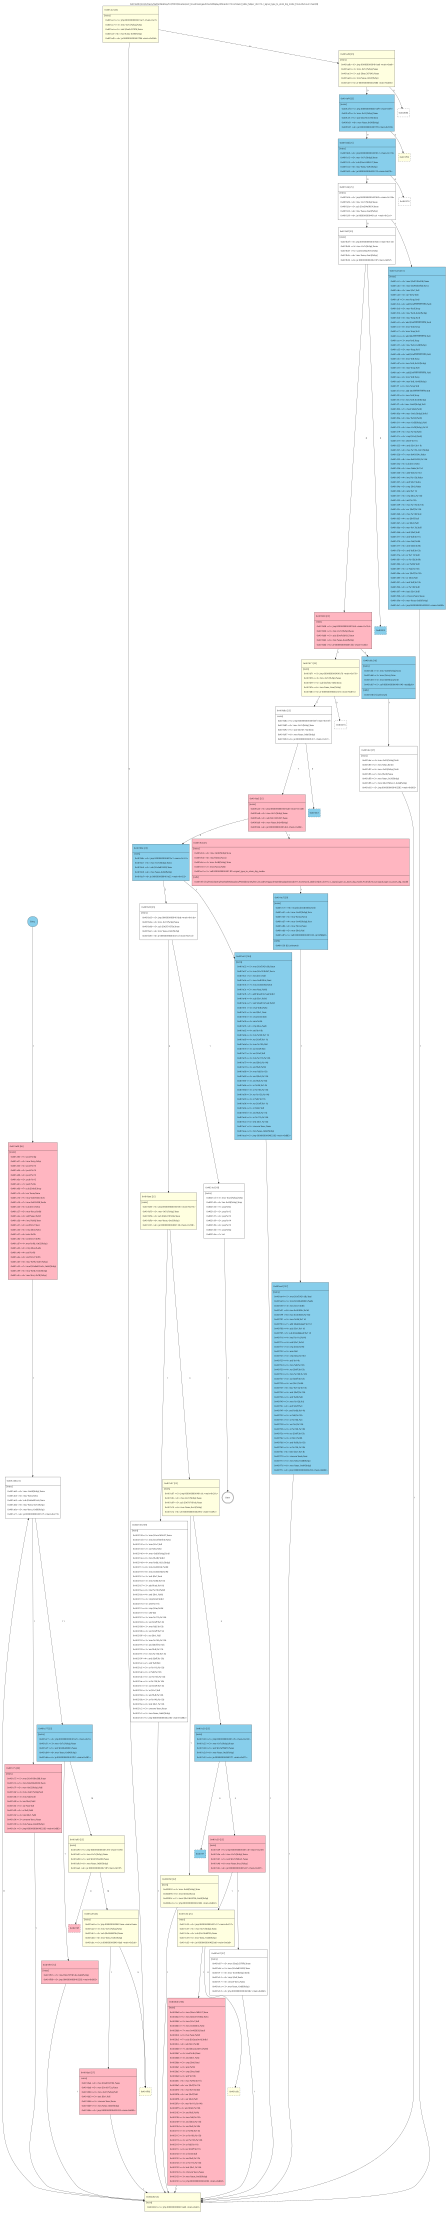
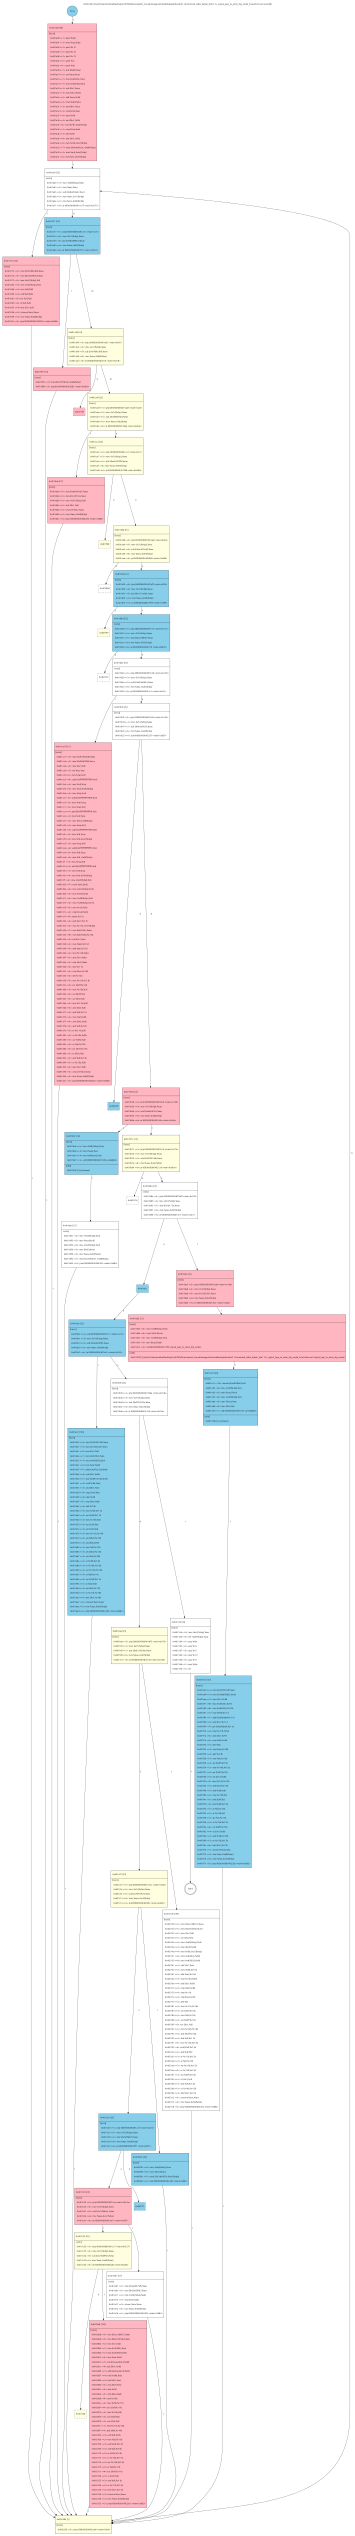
node "0x401ca1 [261]": fillcolor skyblue -> lightpink
edge "0x401ba3 [25]" -> "0x401bbc [25]": now "0x401dc1" -> "0x401bbc [25]"
node "0x402092 [22]": fillcolor lightyellow -> skyblue
edge "0x401aa9 [25]" -> "0x401f8d": now "0x401aa9 [25]" -> "0x401ac2 [25]"
